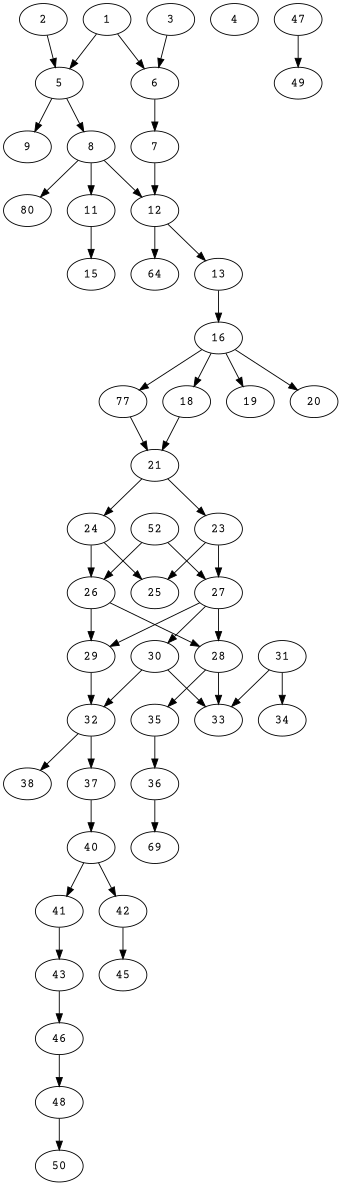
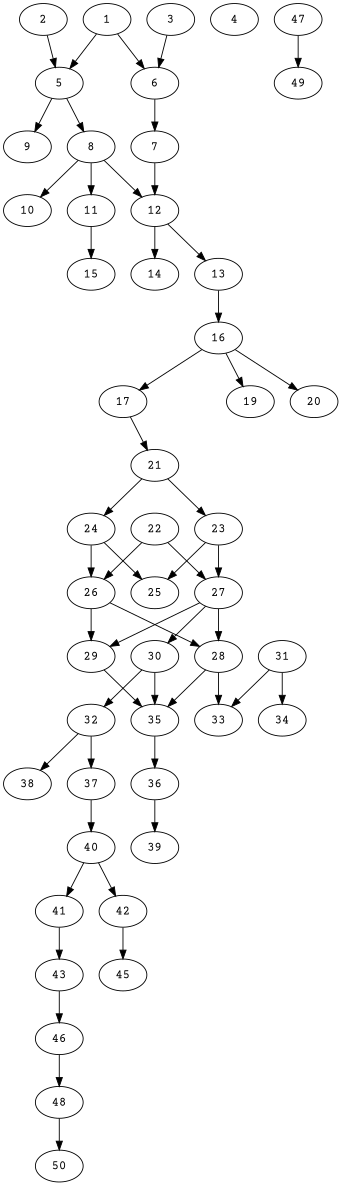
node "80": label "80" -> "10"
node "64": label "64" -> "14"
node "77": label "77" -> "17"
node "18": removed
node "52": label "52" -> "22"
edge "29" -> "32": now "29" -> "35"
edge "30" -> "33": now "30" -> "35"
node "69": label "69" -> "39"
